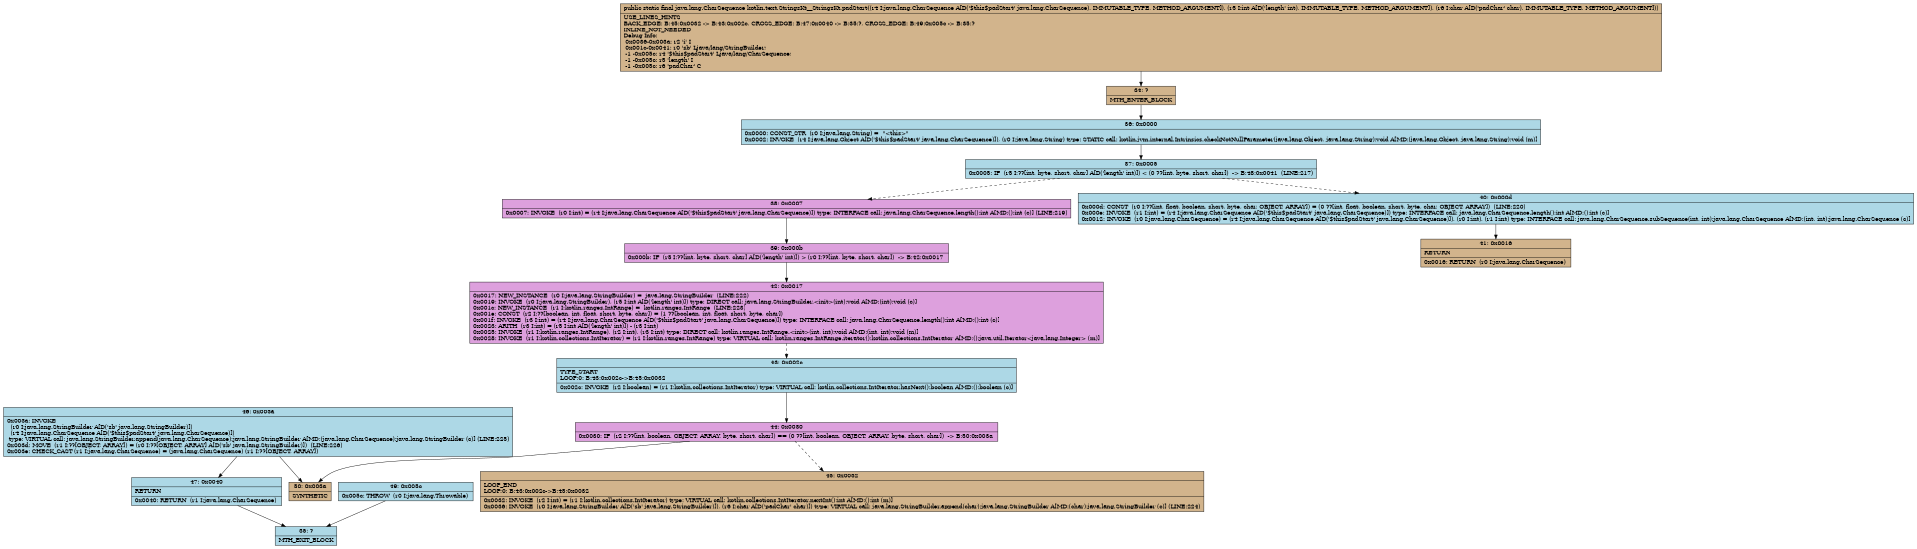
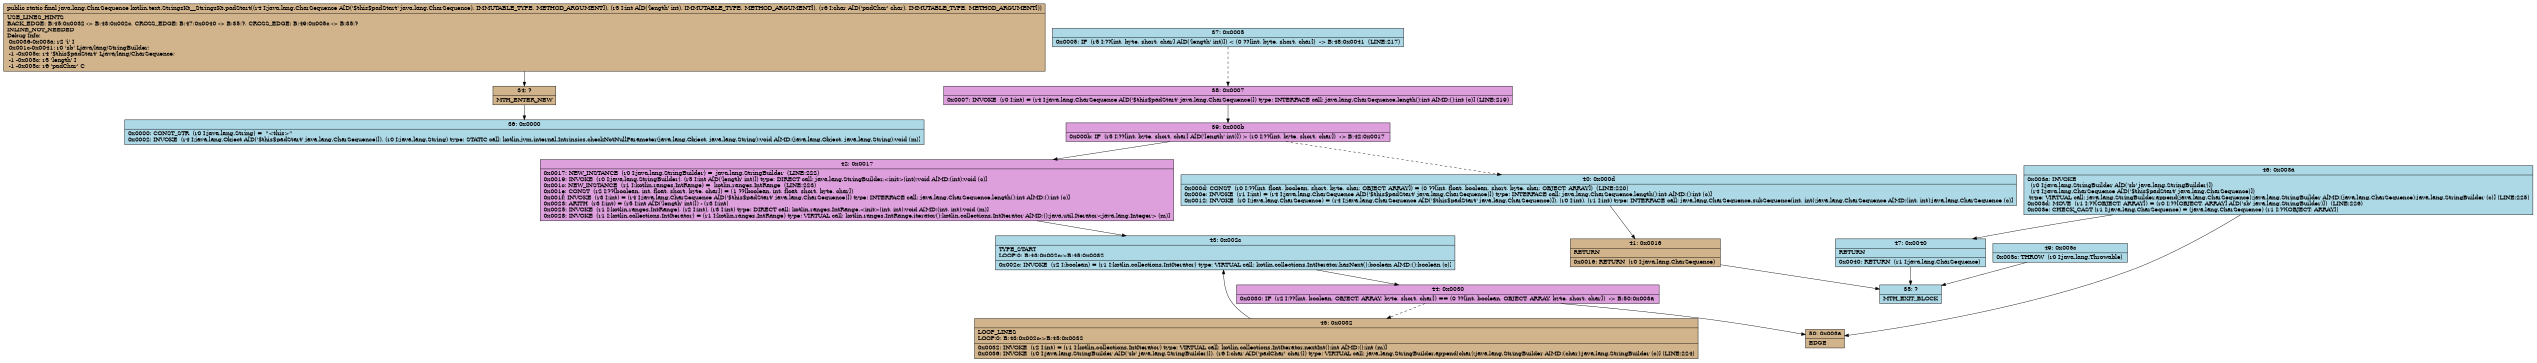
node "34: ?": text "MTH_ENTER_BLOCK" -> "MTH_ENTER_NEW"
edge "36: 0x0000" -> "37: 0x0005": removed
edge "37: 0x0005" -> "40: 0x000d": now "39: 0x000b" -> "40: 0x000d"
edge "41: 0x0016" -> "35: ?": added
edge "45: 0x0032" -> "43: 0x002c": added
edge "42: 0x0017" -> "43: 0x002c": style dashed -> solid
node "45: 0x0032": text "LOOP_END" -> "LOOP_LINES"
node "50: 0x003a": text "SYNTHETIC" -> "EDGE"
